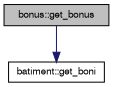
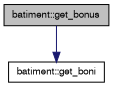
node "bonus::get_bonus": label "bonus::get_bonus" -> "batiment::get_bonus"
